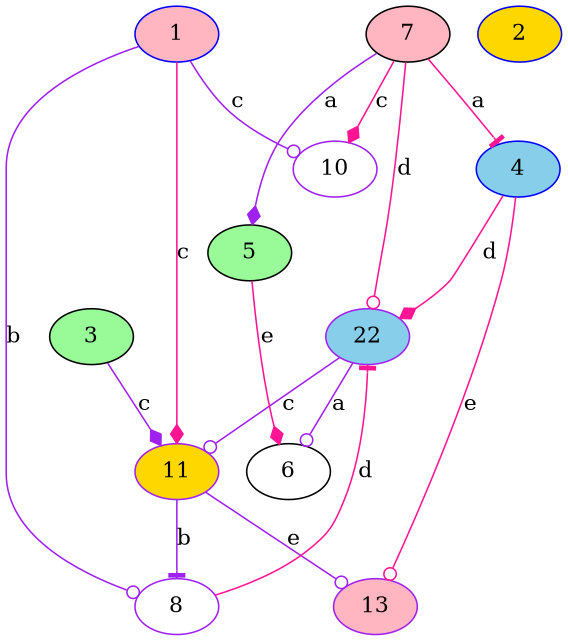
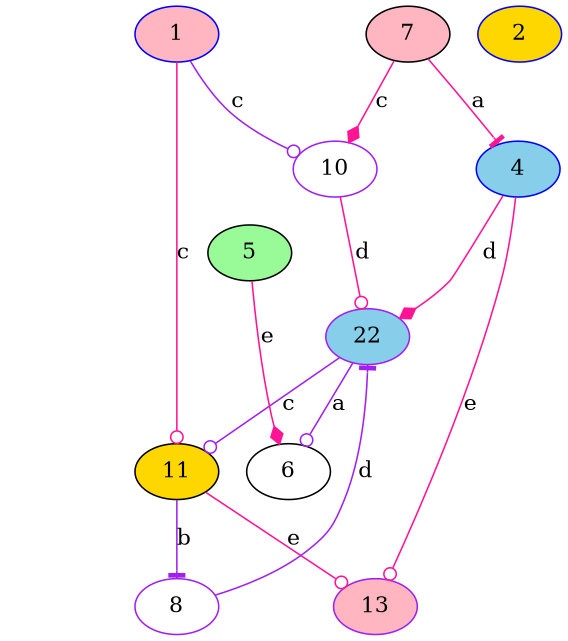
edge "7" -> "5": removed, label "a"
edge "7" -> "22": now "10" -> "22"
edge "1" -> "11": arrowhead diamond -> odot
edge "1" -> "8": removed, label "b"
node "3": removed
node "11": color purple -> black
edge "8" -> "22": color deeppink -> purple
edge "11" -> "13": color purple -> deeppink
